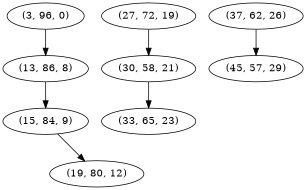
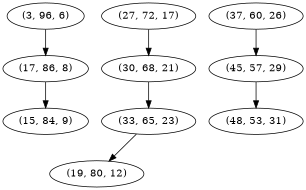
node "(3, 96, 0)": label "(3, 96, 0)" -> "(3, 96, 6)"
node "(27, 72, 19)": label "(27, 72, 19)" -> "(27, 72, 17)"
node "(37, 62, 26)": label "(37, 62, 26)" -> "(37, 60, 26)"
node "(13, 86, 8)": label "(13, 86, 8)" -> "(17, 86, 8)"
node "(30, 58, 21)": label "(30, 58, 21)" -> "(30, 68, 21)"
node "(48, 53, 31)": added
edge "(15, 84, 9)" -> "(19, 80, 12)": now "(33, 65, 23)" -> "(19, 80, 12)"
